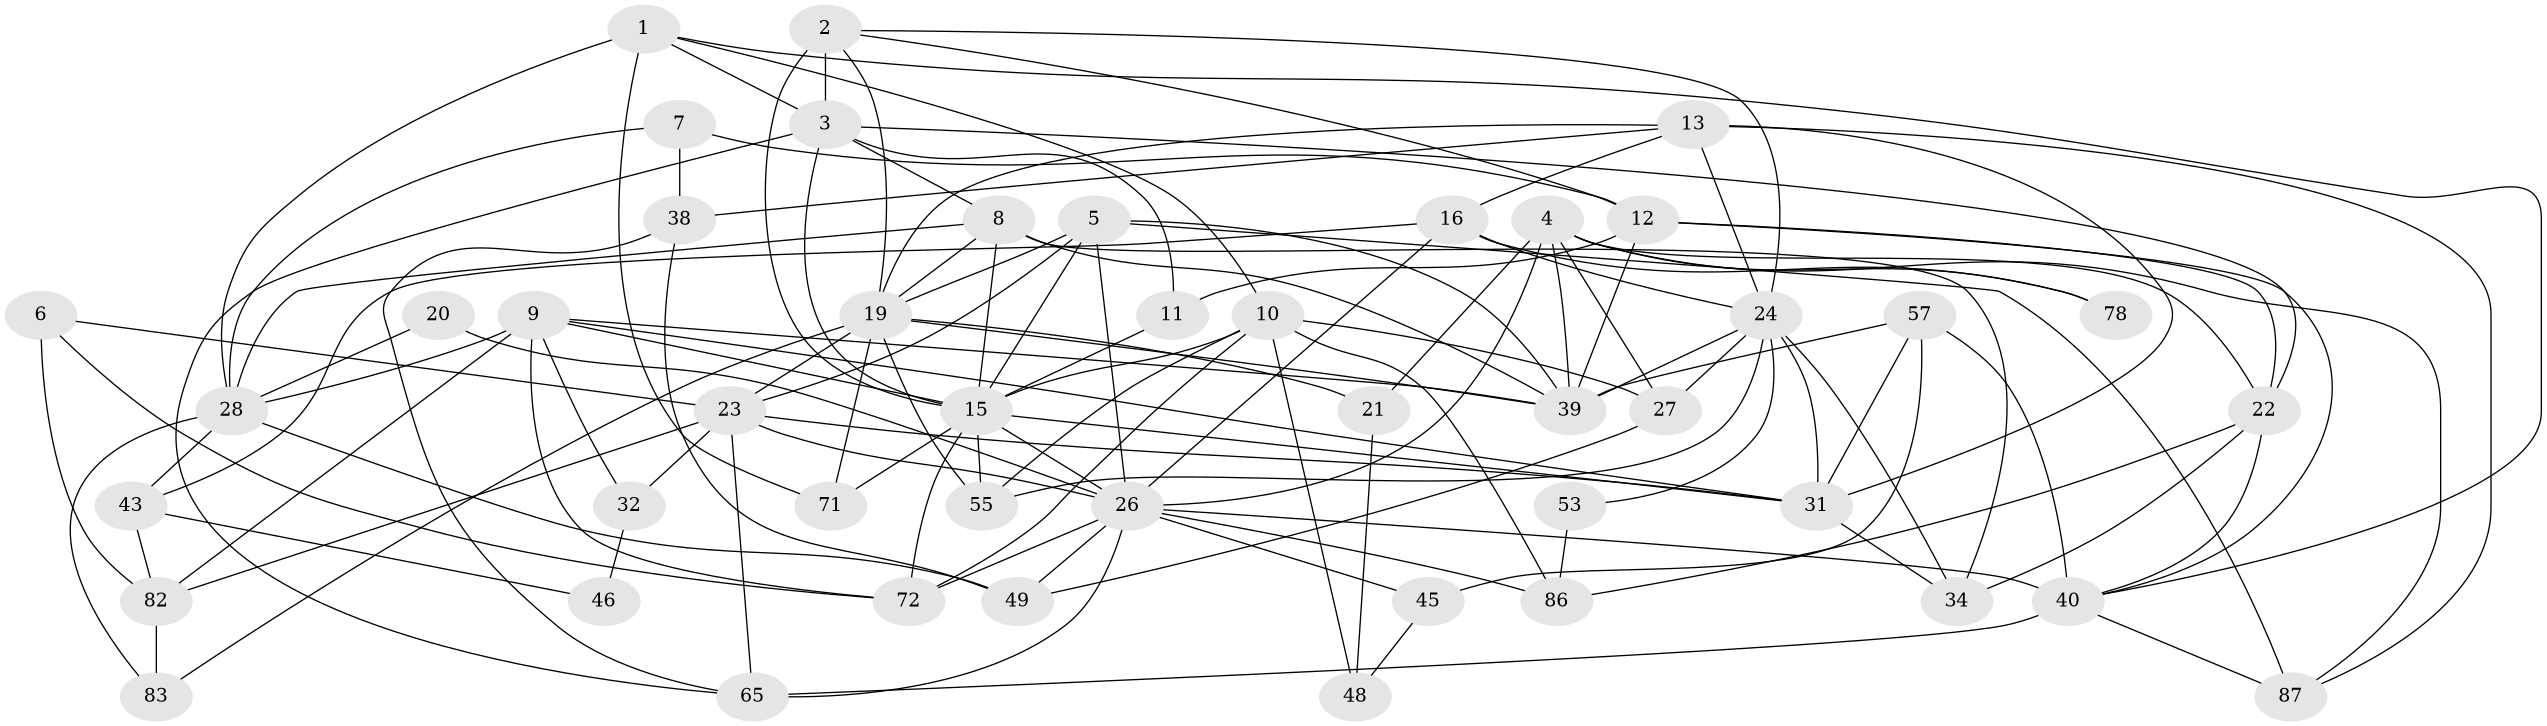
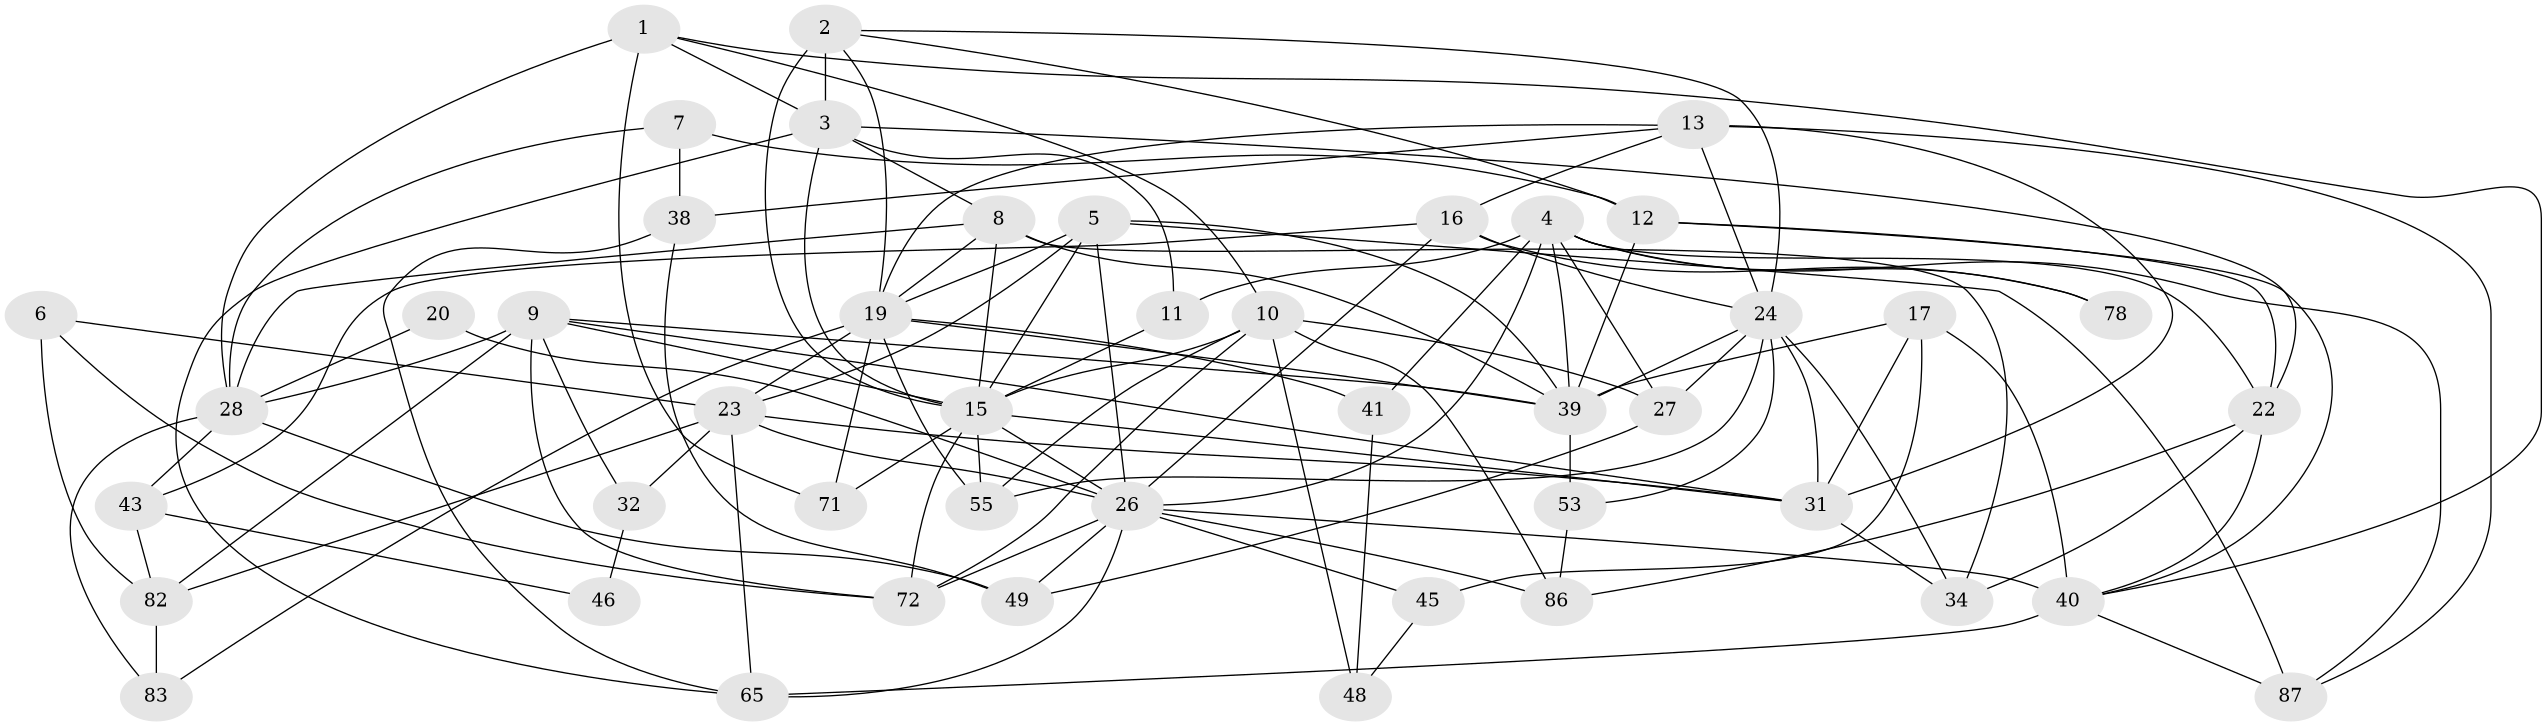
edge "12" -- "11": now "4" -- "11"
node "57": label "57" -> "17"
node "21": label "21" -> "41"
edge "39" -- "53": added
